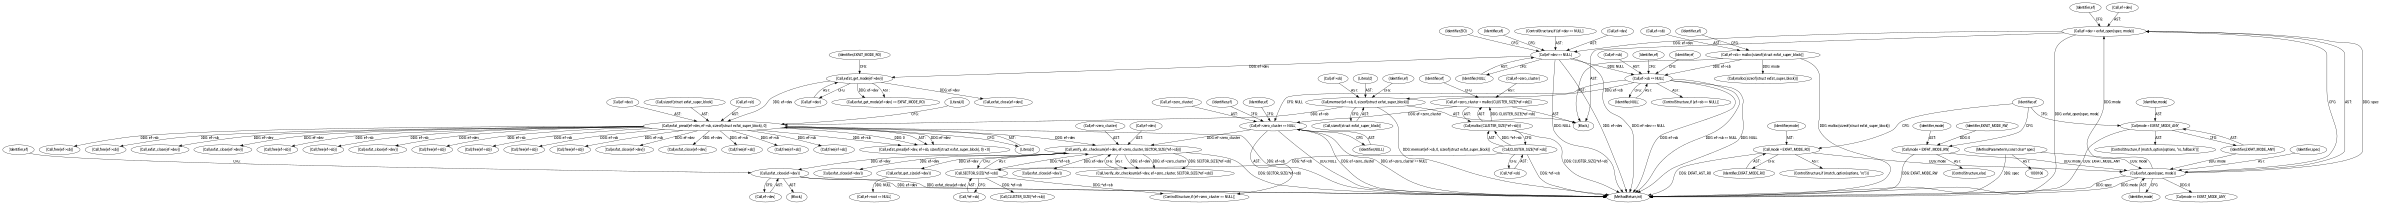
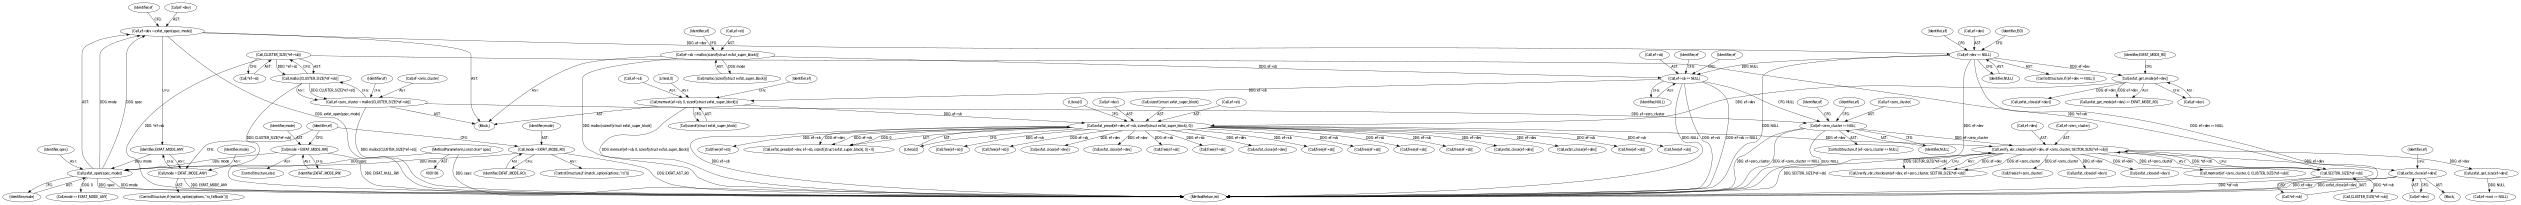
edge "(ControlStructure,if (ef->dev == NULL))" -> "(Call,ef->dev == NULL)": reversed
edge "(Call,malloc(sizeof(struct exfat_super_block)))" -> "(Call,ef->sb = malloc(sizeof(struct exfat_super_block)))": added, label "AST:"
edge "(Call,ef->dev = exfat_open(spec, mode))" -> "(Call,exfat_open(spec, mode))": now "(Call,ef->dev = exfat_open(spec, mode))" -> "(Identifier,EXFAT_MODE_ANY)"
node "(ControlStructure,if (ef->sb == NULL))": removed
edge "(Call,ef->zero_cluster = malloc(CLUSTER_SIZE(*ef->sb)))" -> "(Call,malloc(CLUSTER_SIZE(*ef->sb)))": label "AST: " -> "CFG: "
edge "(Identifier,EXFAT_MODE_RW)" -> "(Call,mode = EXFAT_MODE_RW)": label "DDG: 0" -> "AST: "
edge "(Call,mode = EXFAT_MODE_RW)" -> "(Identifier,EXFAT_MODE_RW)": added, label "CFG:"
edge "(MethodParameterIn,const char* spec)" -> "(Call,exfat_open(spec, mode))": label "DDG: mode" -> "DDG: spec"
edge "(Call,mode = EXFAT_MODE_RW)" -> "(MethodReturn,int)": label "DDG: EXFAT_MODE_RW" -> "DDG: EXFAT_NULL_RW"
node "(Call,free(ef->zero_cluster))": added
node "(Call,memset(ef->zero_cluster, 0, CLUSTER_SIZE(*ef->sb)))": added
edge "(Call,SECTOR_SIZE(*ef->sb))" -> "(ControlStructure,if (ef->zero_cluster == NULL))": now "(Call,SECTOR_SIZE(*ef->sb))" -> "(MethodReturn,int)"
edge "(Call,ef->zero_cluster = malloc(CLUSTER_SIZE(*ef->sb)))" -> "(MethodReturn,int)": added, label "DDG: malloc(CLUSTER_SIZE(*ef->sb))"
